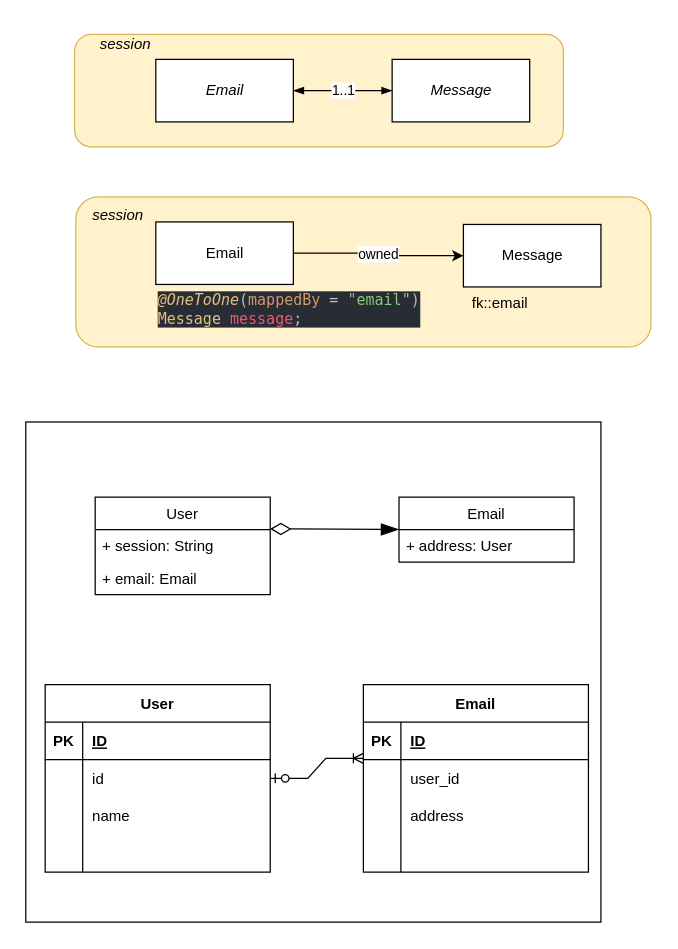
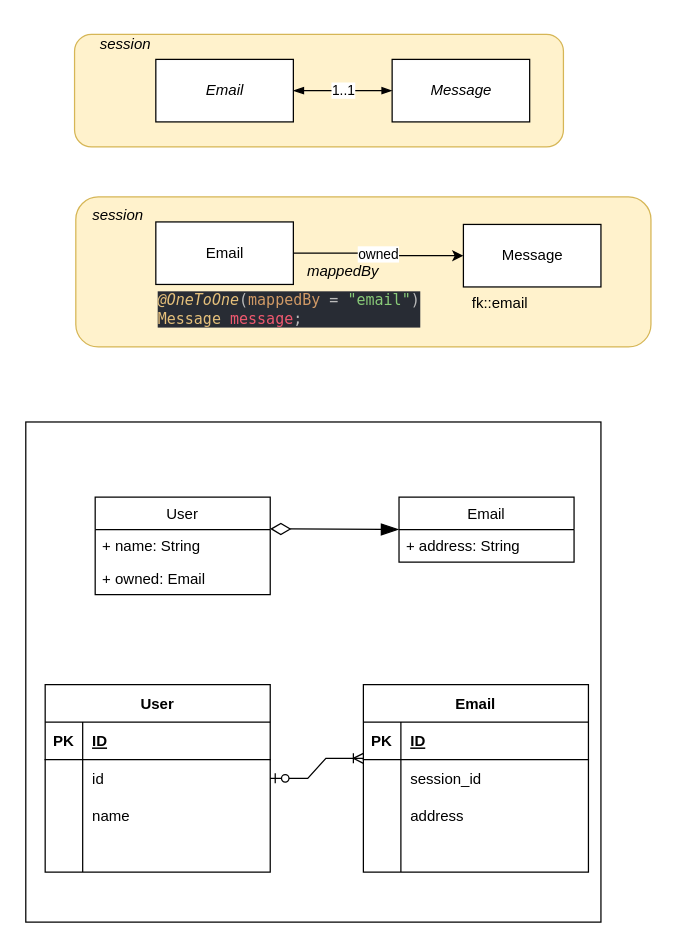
node "mappedBy": added
node "+ session: String": label "+ session: String" -> "+ name: String"
node "+ address: User": label "+ address: User" -> "+ address: String"
node "+ email: Email": label "+ email: Email" -> "+ owned: Email"
node "user_id": label "user_id" -> "session_id"
